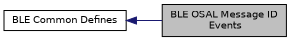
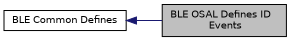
node "BLE OSAL Message ID Events": label "BLE OSAL Message ID Events" -> "BLE OSAL Defines ID Events"
